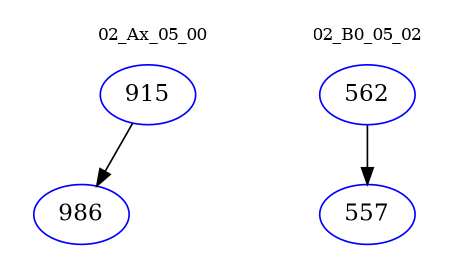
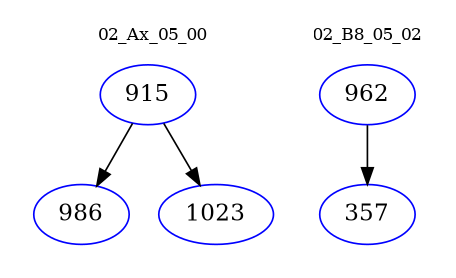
cluster "02_B0_05_02": label "02_B0_05_02" -> "02_B8_05_02"
node "562": label "562" -> "962"
node "1023": added
node "557": label "557" -> "357"
